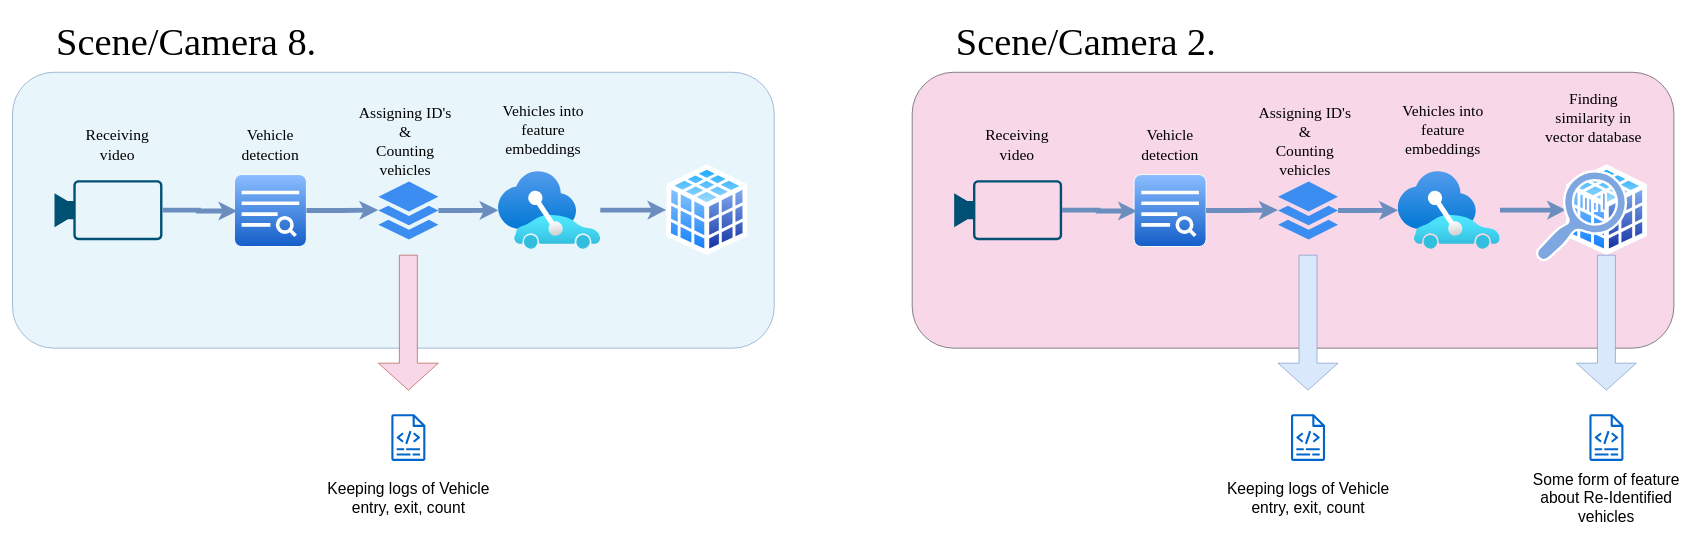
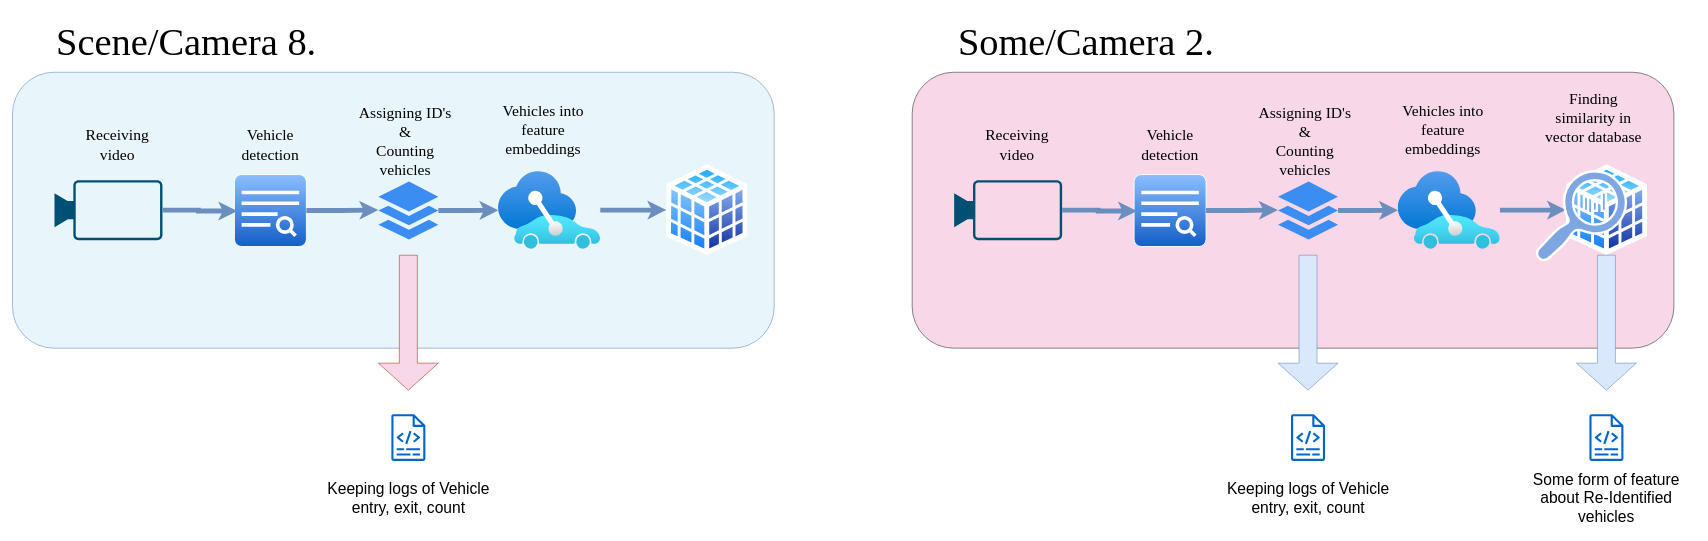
node "Scene/Camera 2.": label "Scene/Camera 2." -> "Some/Camera 2."
